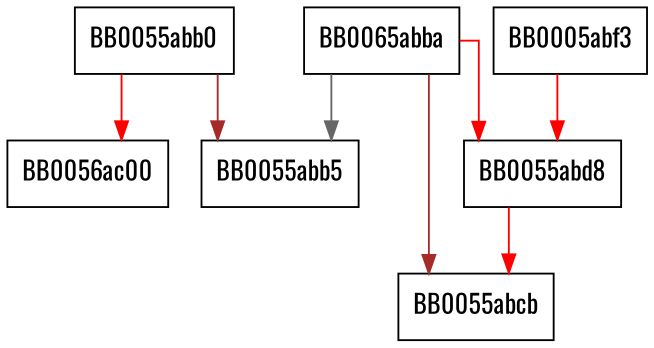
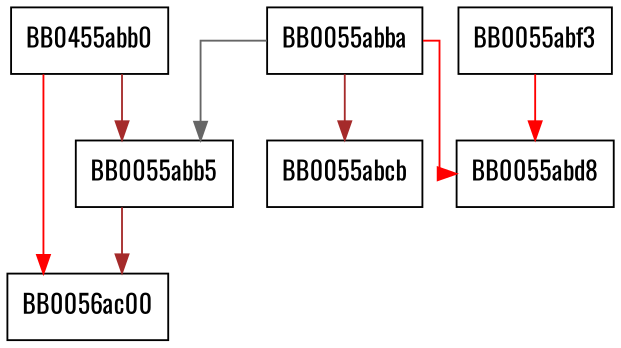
node "BB0055abb0": label "BB0055abb0" -> "BB0455abb0"
node "BB0065abba": label "BB0065abba" -> "BB0055abba"
node "BB0005abf3": label "BB0005abf3" -> "BB0055abf3"
edge "BB0055abb5" -> "BB0056ac00": added
edge "BB0055abd8" -> "BB0055abcb": removed
